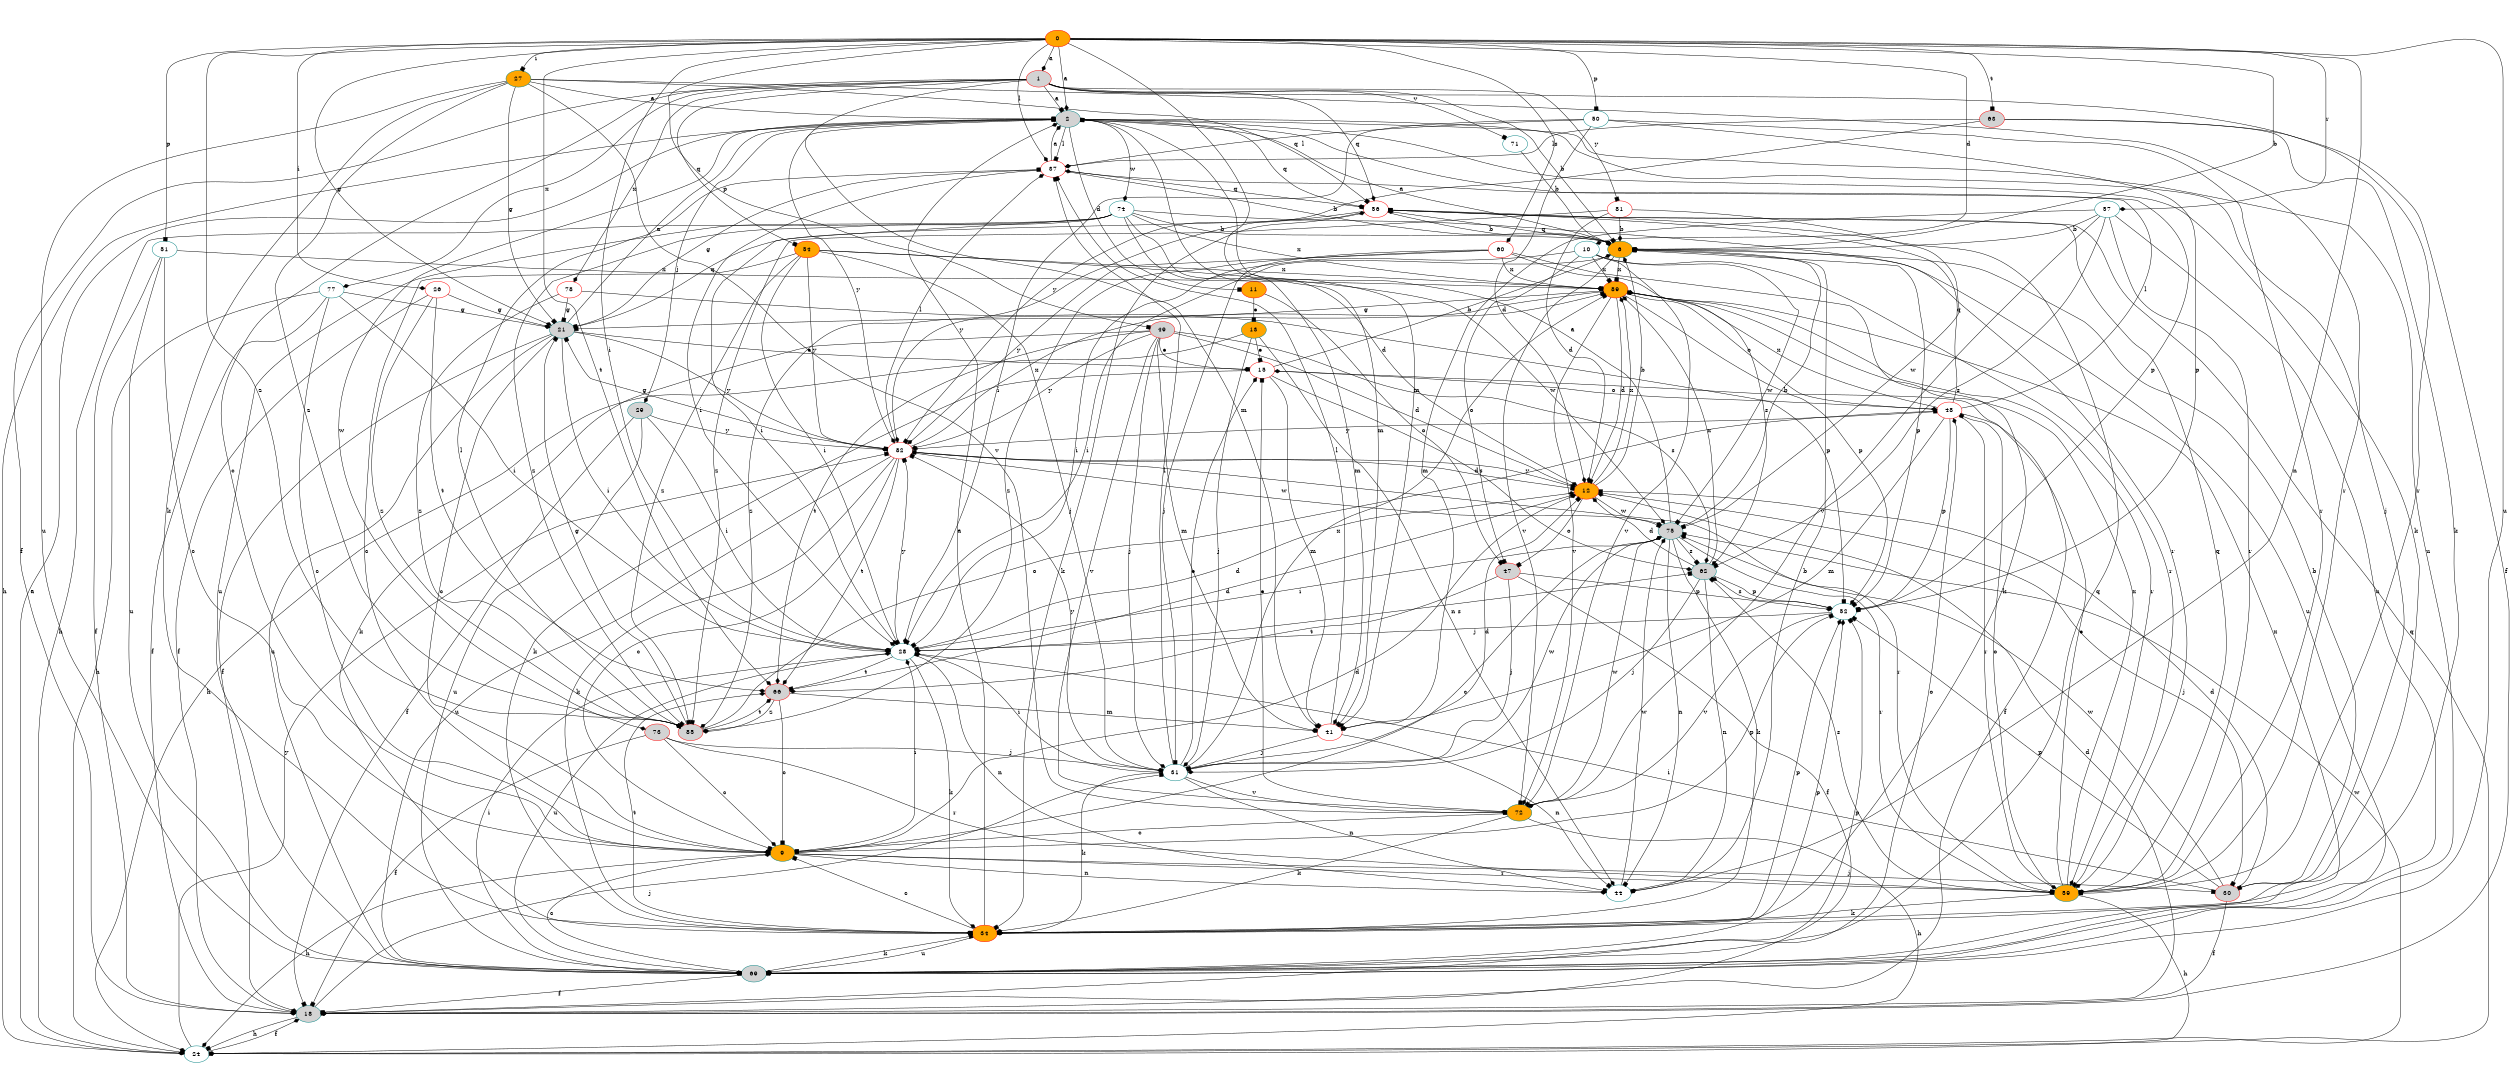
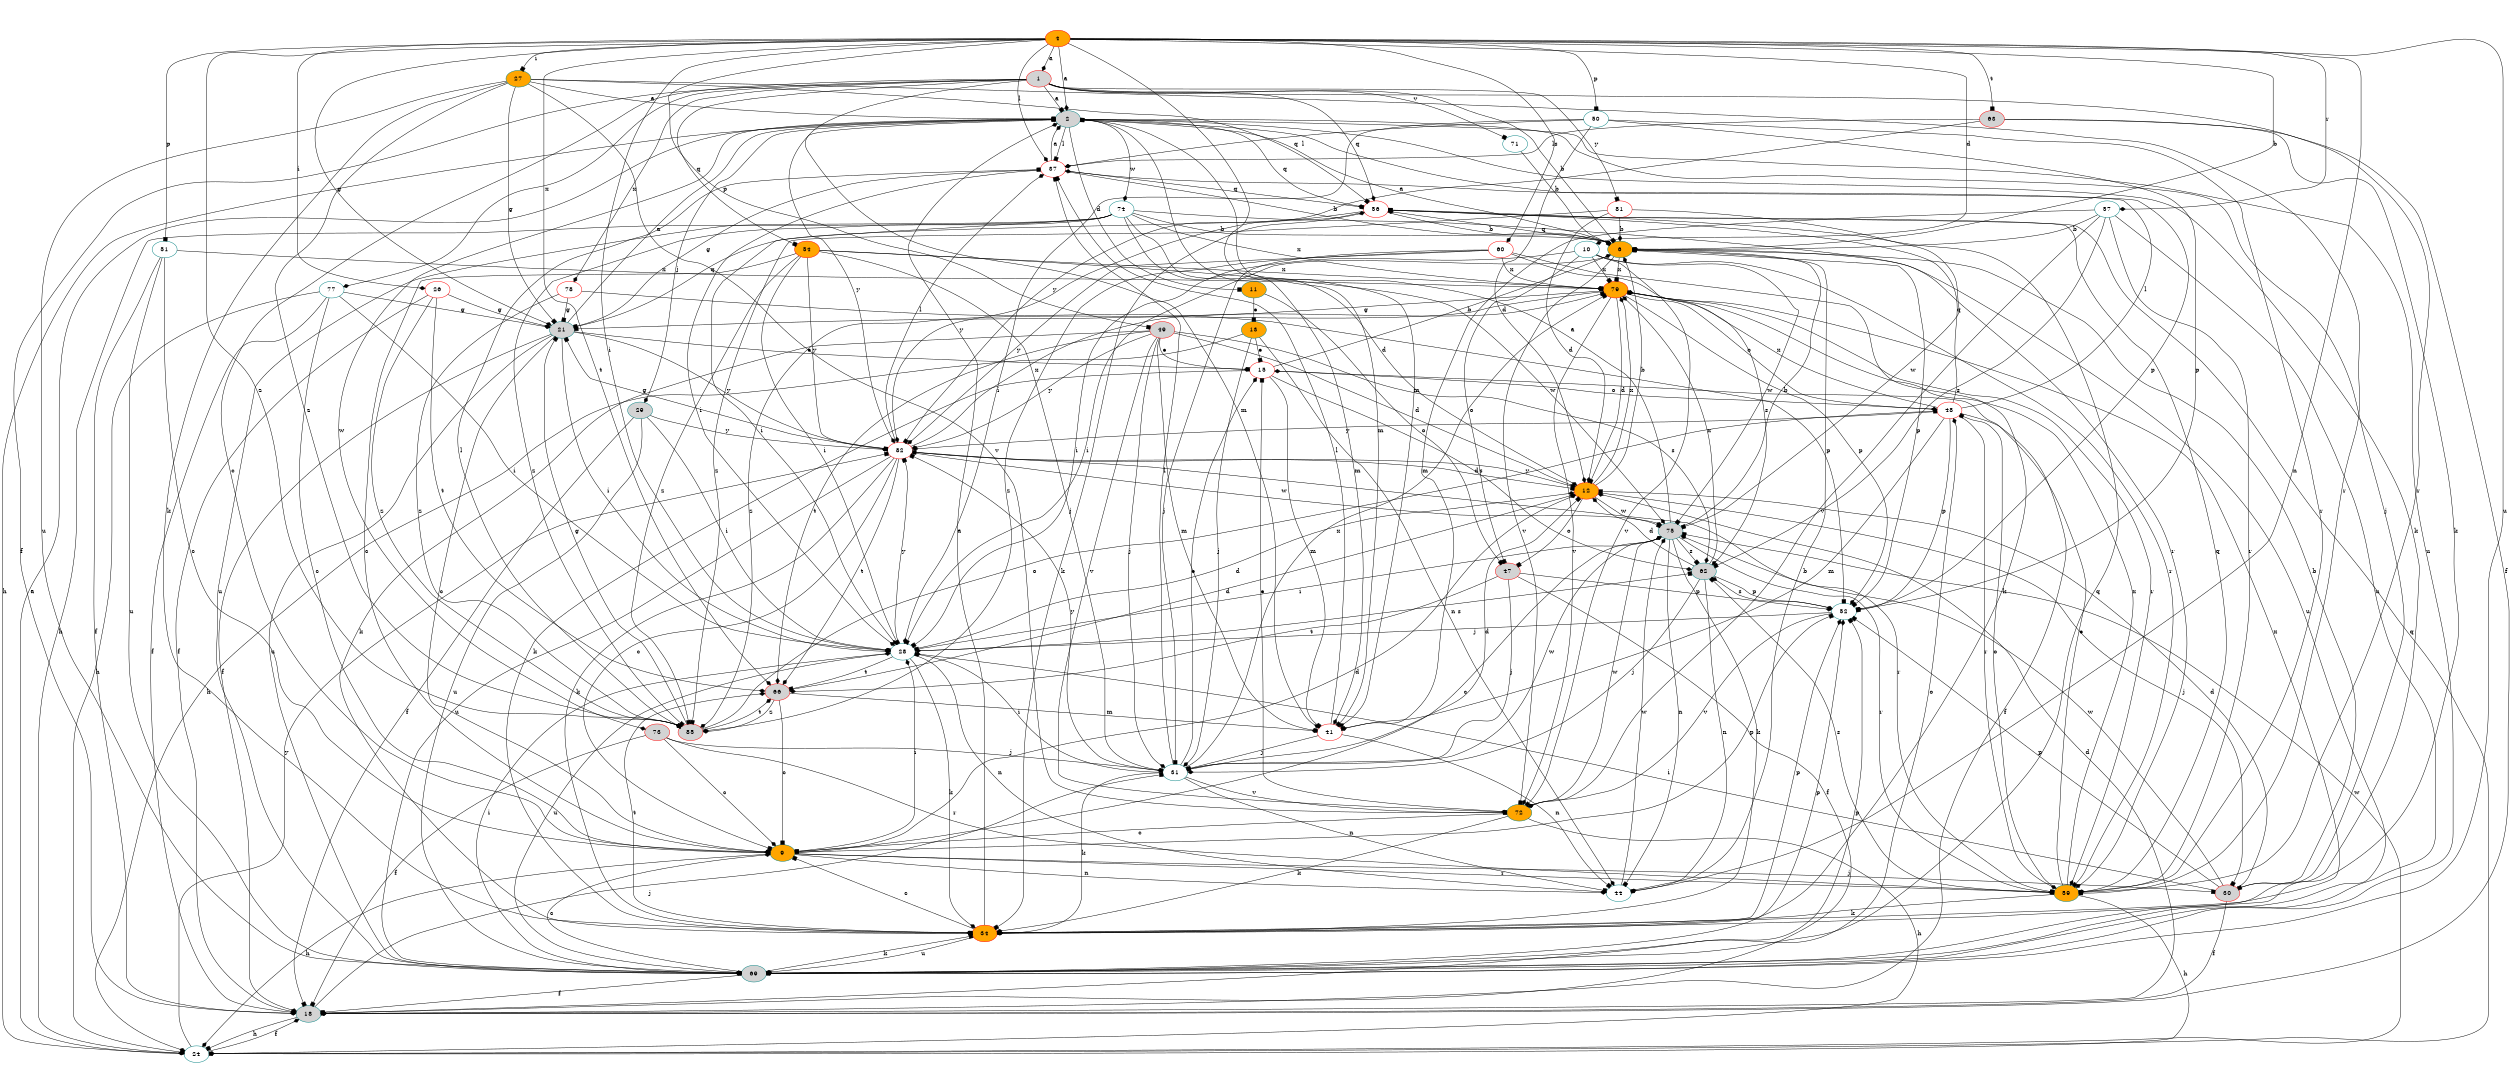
node "0": label "0" -> "4"
node "11": color red -> teal
node "89": label "89" -> "79"
